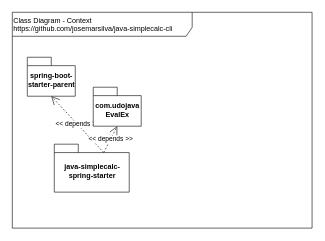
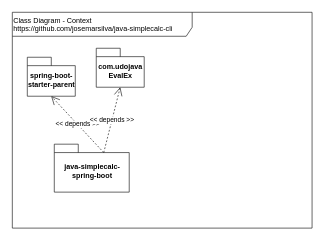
node "com.udojava EvalEx": moved (117, 107) -> (120, 68)
node "java-simplecalc- spring-starter": label "java-simplecalc- spring-starter" -> "java-simplecalc- spring-boot"
